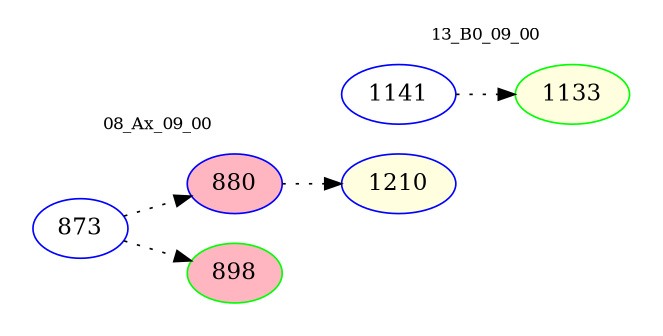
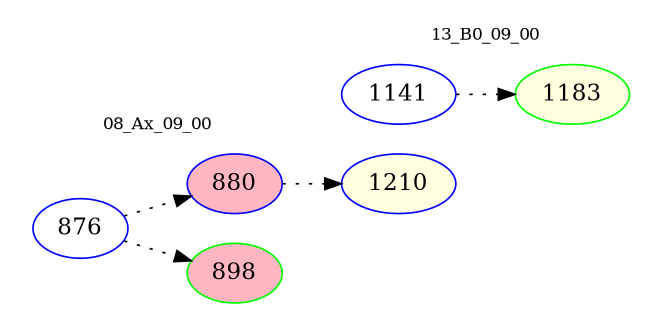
node "1133": label "1133" -> "1183"
node "873": label "873" -> "876"
